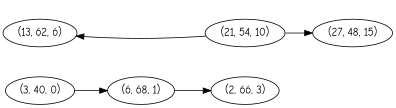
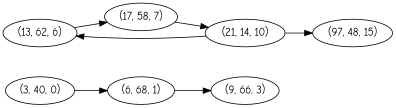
node "(17, 58, 7)": added
node "(21, 54, 10)": label "(21, 54, 10)" -> "(21, 14, 10)"
node "(27, 48, 15)": label "(27, 48, 15)" -> "(97, 48, 15)"
node "(2, 66, 3)": label "(2, 66, 3)" -> "(9, 66, 3)"
